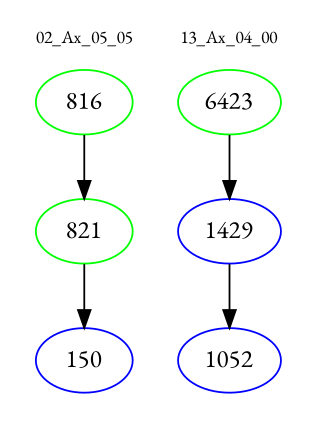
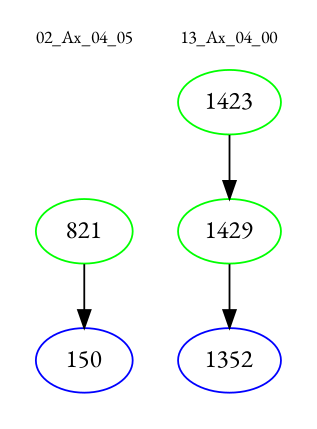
cluster "02_Ax_05_05": label "02_Ax_05_05" -> "02_Ax_04_05"
node "816": removed
node "6423": label "6423" -> "1423"
node "1429": color blue -> green
node "1052": label "1052" -> "1352"
